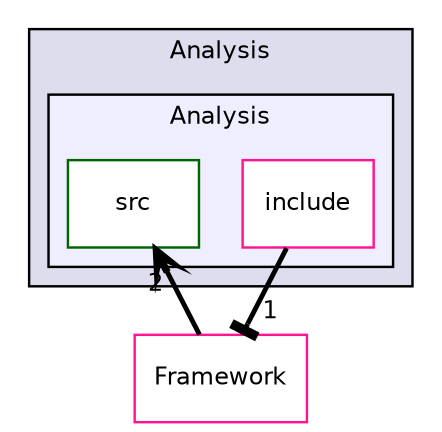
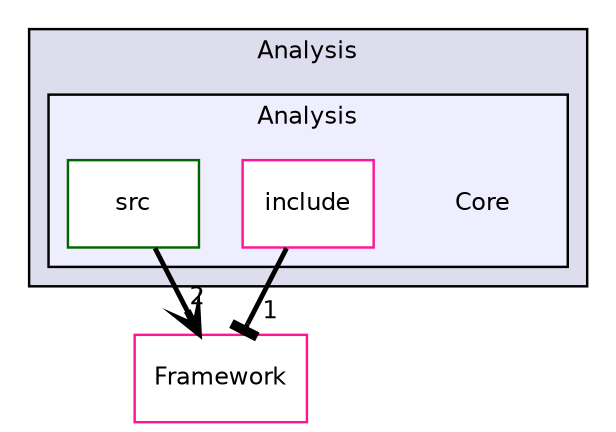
node "Core": added
edge "Framework" -> "src": reversed
